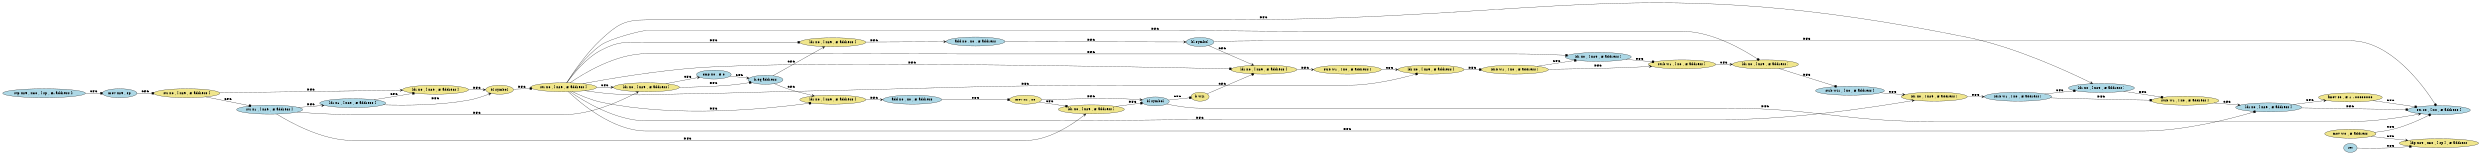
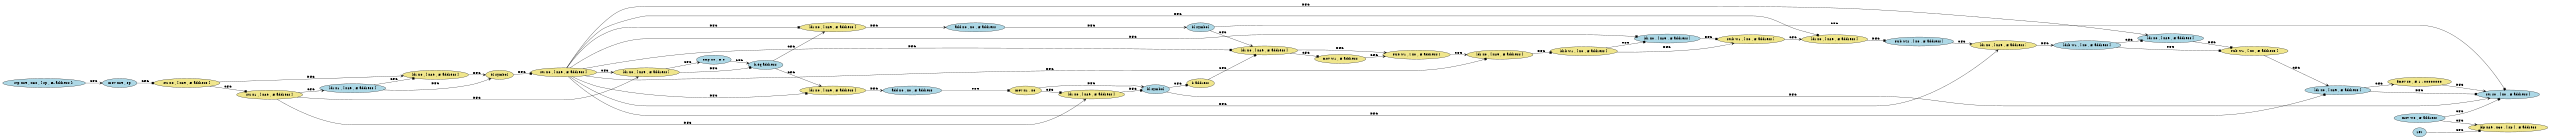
node "mov w1 , # address": added
edge "stp x29 , x30 , [ sp , #- address ]!" -> "mov x29 , sp": arrowhead box -> vee
node "b wzr": label "b wzr" -> "b address"
edge "str x1 , [ x29 , # address ]" -> "ldr x1 , [ x29 , # address ]": label "DFG" -> "CFG"
edge "fmov s0 , # 1 . 00000000" -> "str s0 , [ x0 , # address ]": arrowhead box -> vee
node "str x1 , [ x29 , # address ]": fillcolor lightblue -> khaki
node "mov w0 , # address": fillcolor khaki -> lightblue
